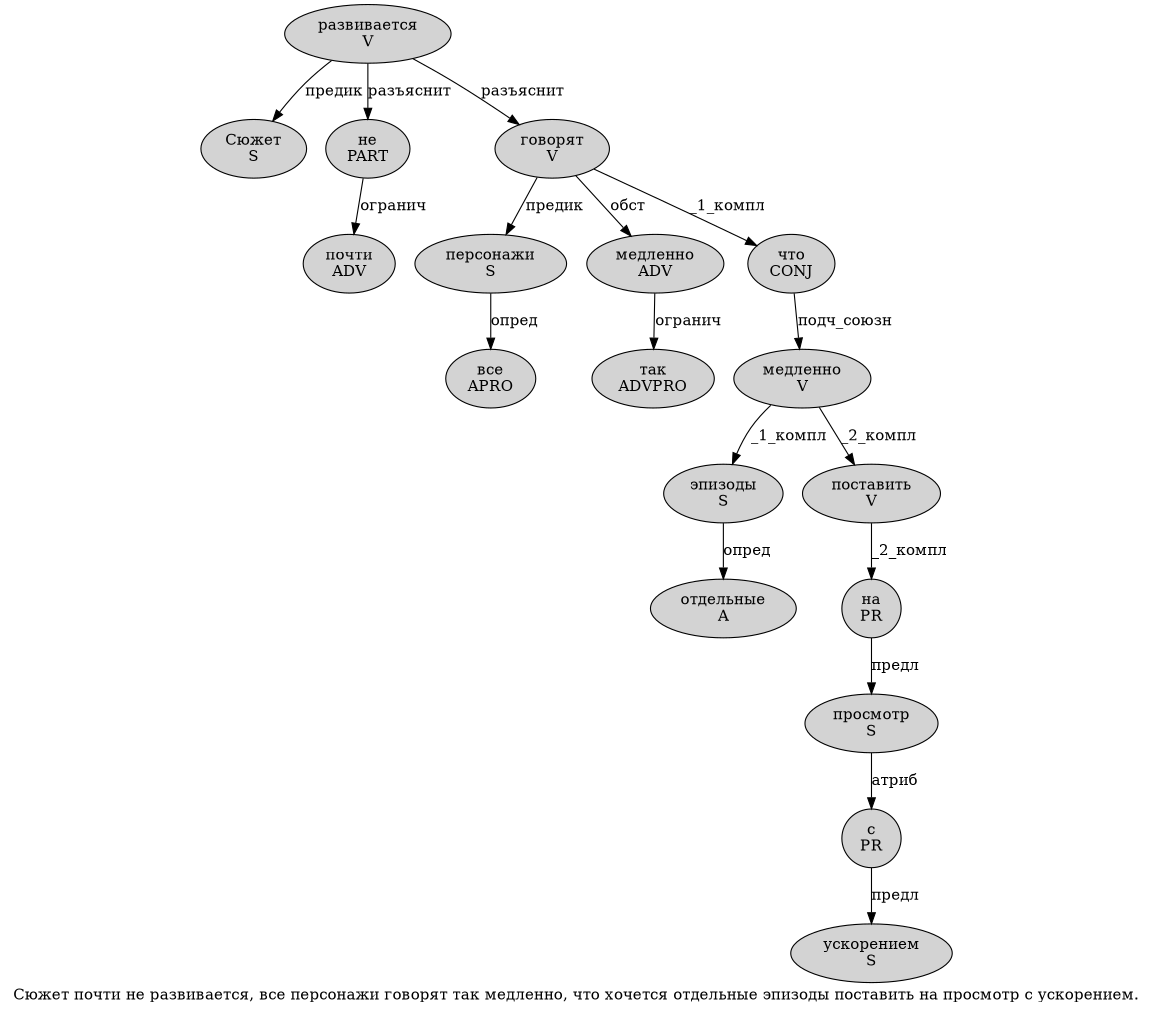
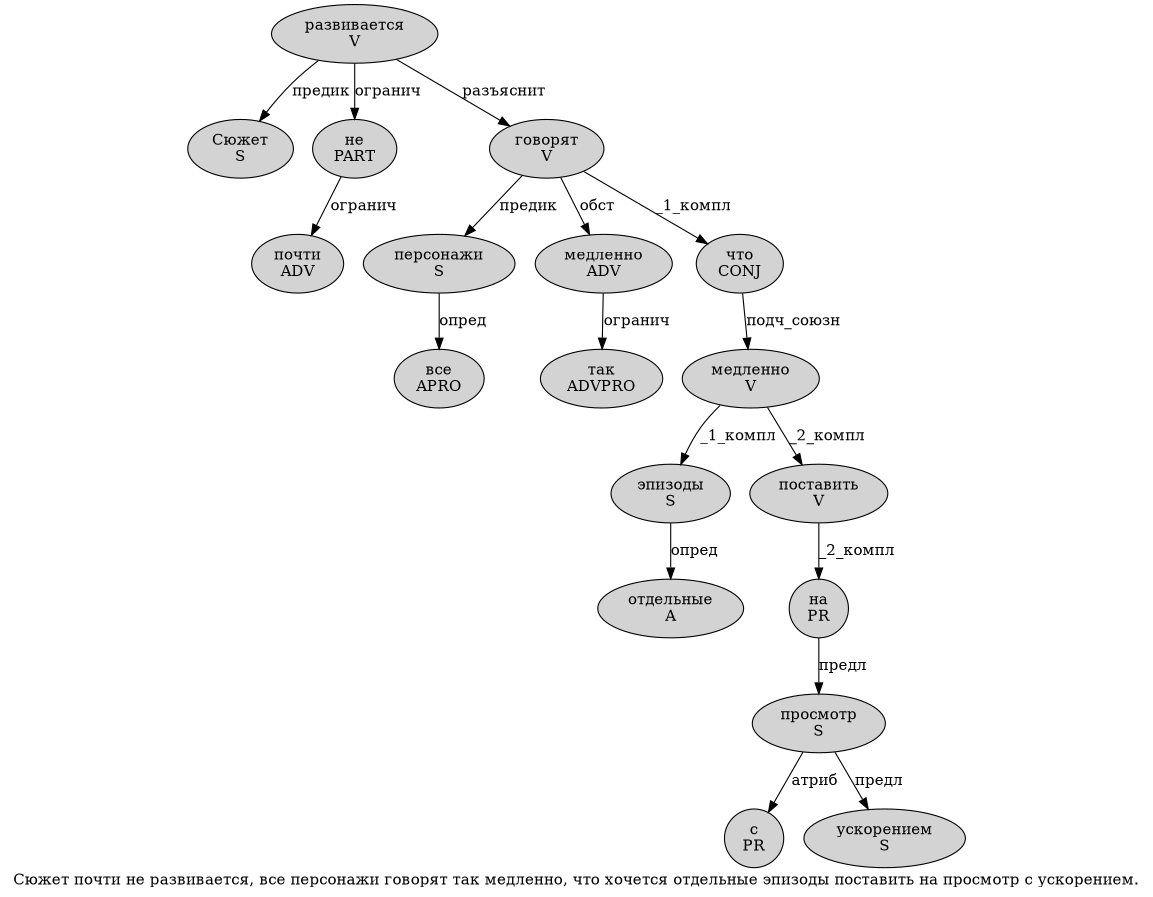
edge "развивается V" -> "не PART": label "разъяснит" -> "огранич"
edge "с PR" -> "ускорением S": now "просмотр S" -> "ускорением S"
